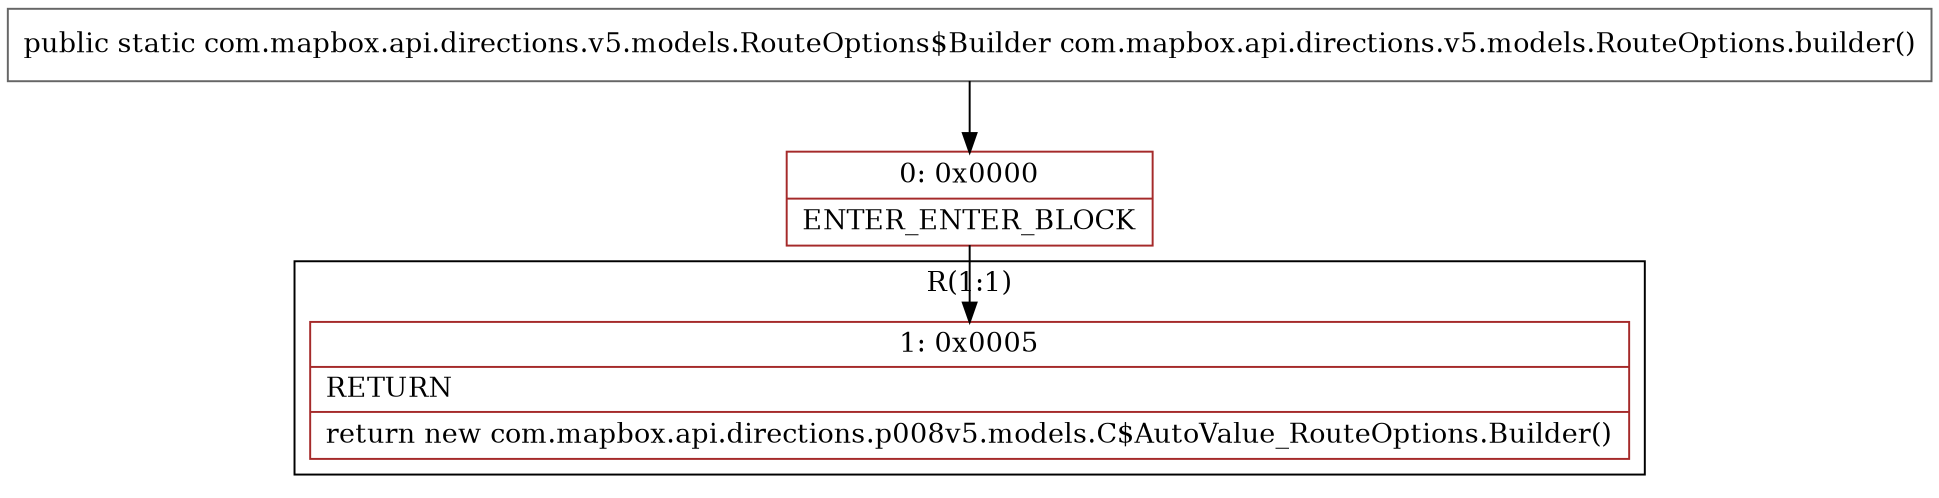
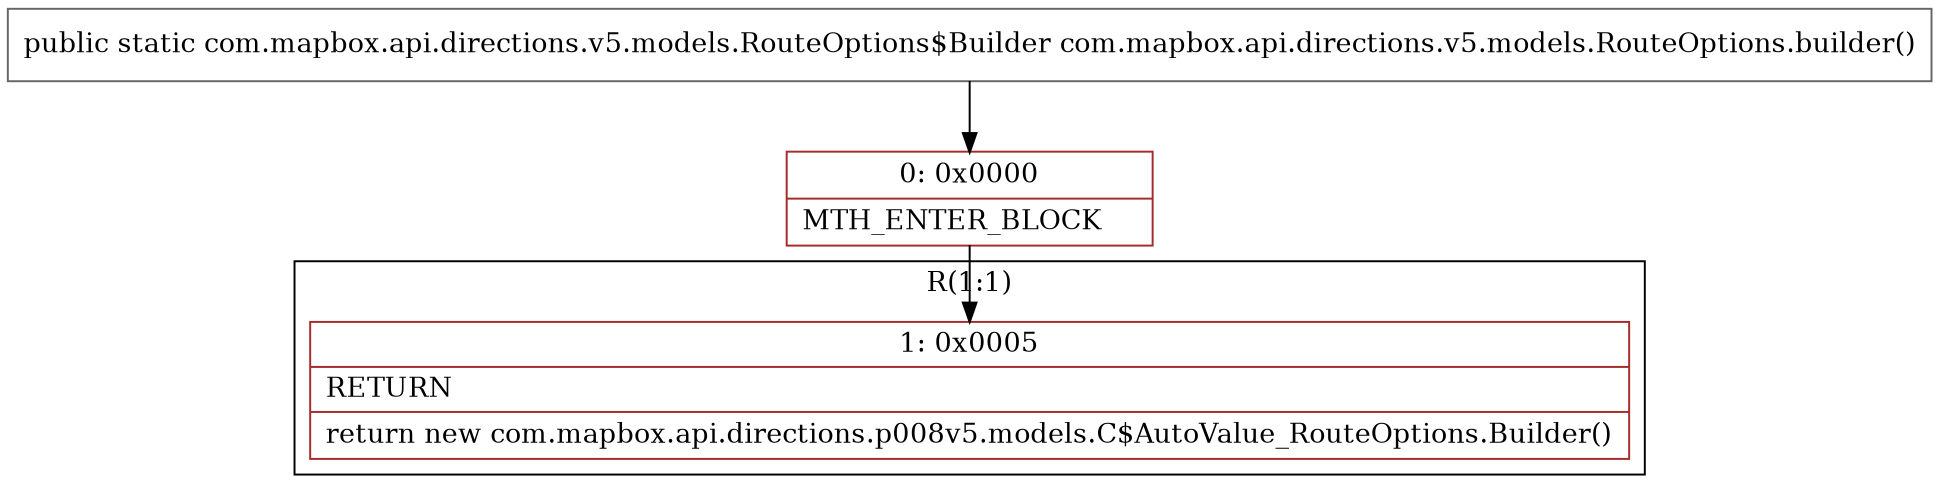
node "0: 0x0000": text "ENTER_ENTER_BLOCK" -> "MTH_ENTER_BLOCK"
